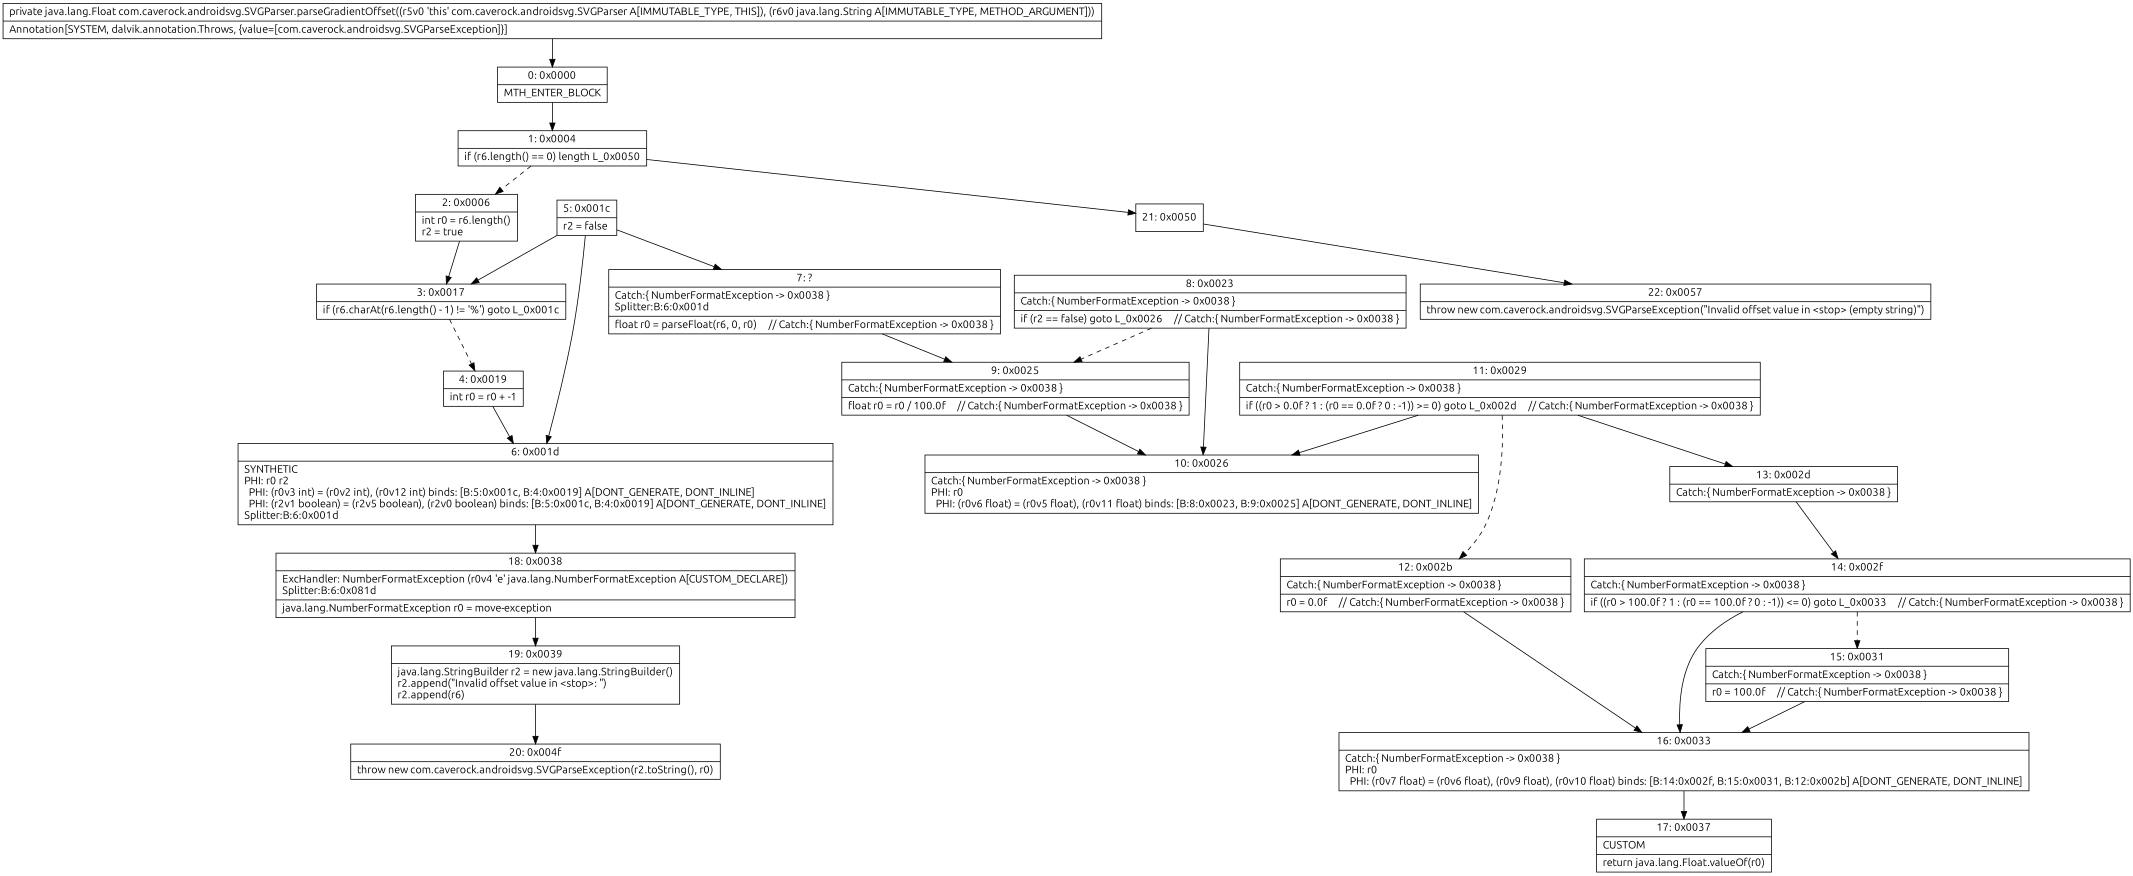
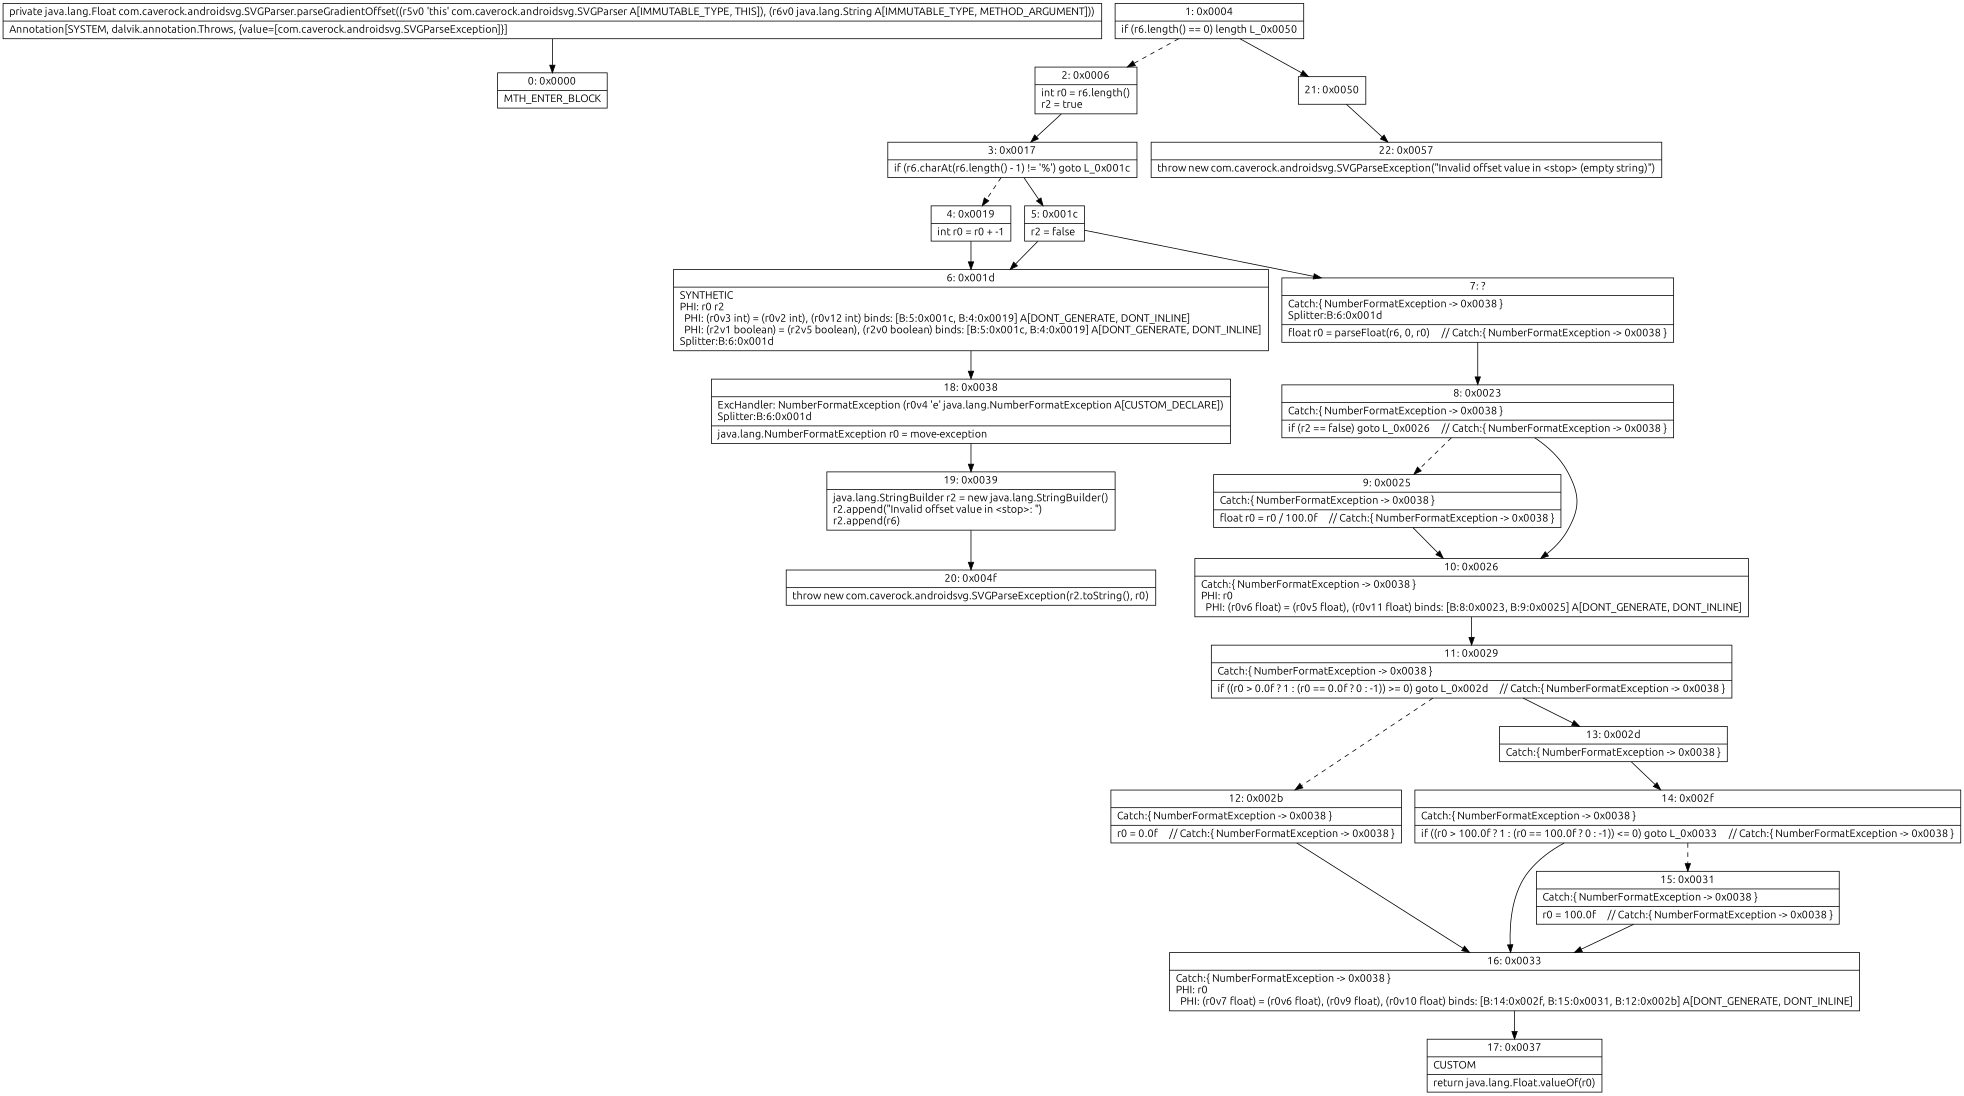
edge "0: 0x0000" -> "1: 0x0004": removed
edge "5: 0x001c" -> "3: 0x0017": reversed
edge "7: ?" -> "9: 0x0025": now "7: ?" -> "8: 0x0023"
edge "11: 0x0029" -> "10: 0x0026": reversed
node "18: 0x0038": text "Splitter:B:6:0x081d" -> "Splitter:B:6:0x001d"
